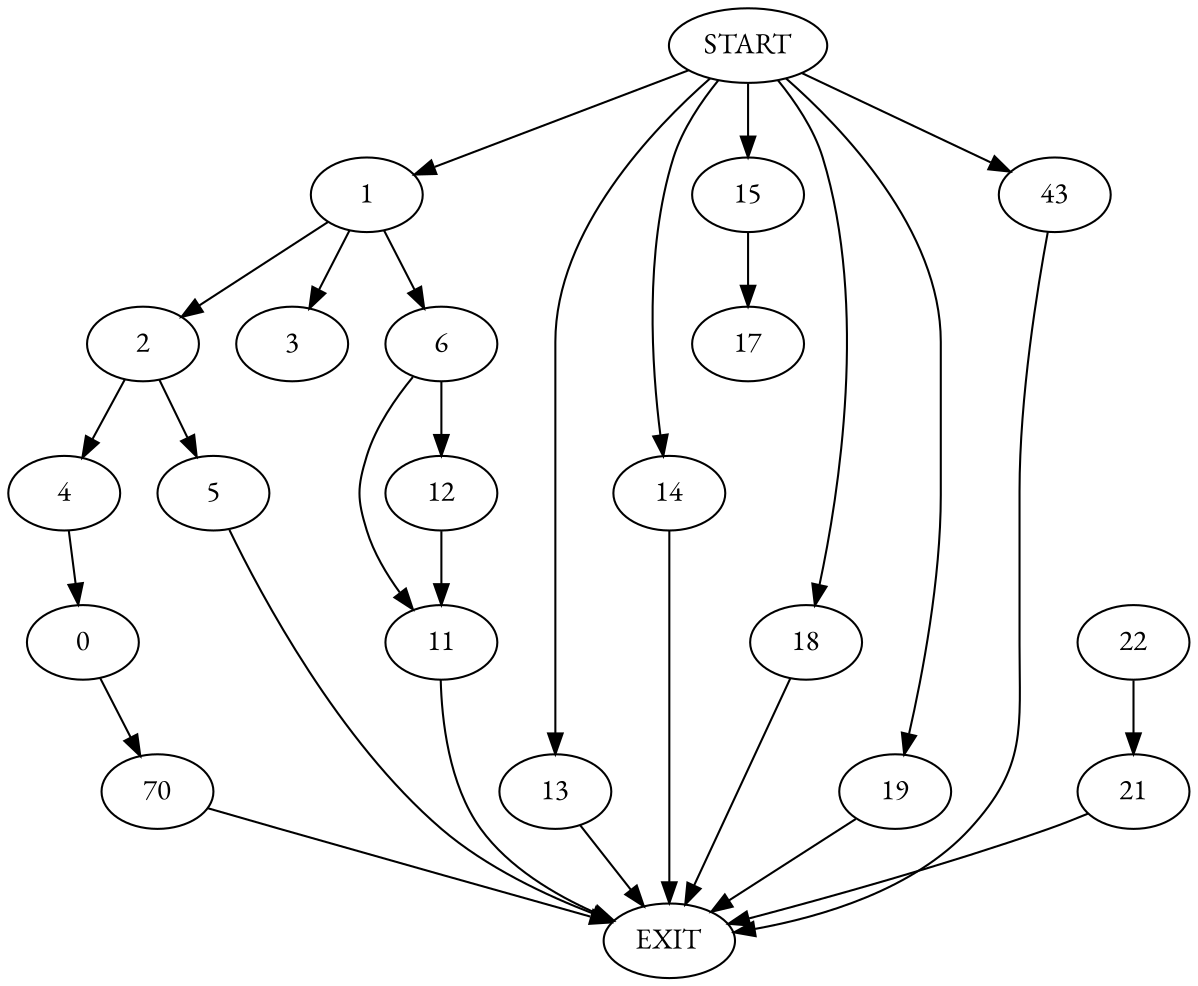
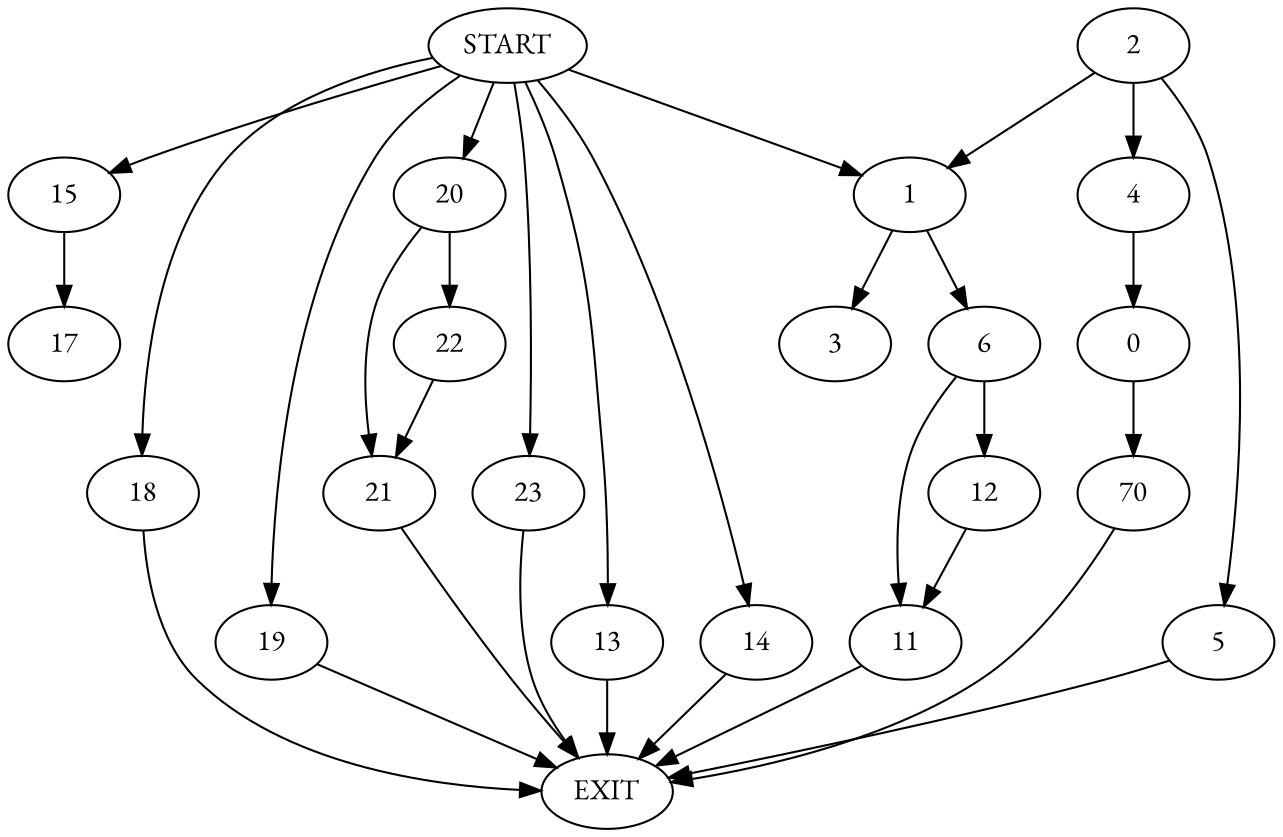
node "20": added
node "43": label "43" -> "23"
edge "1" -> "2": reversed
